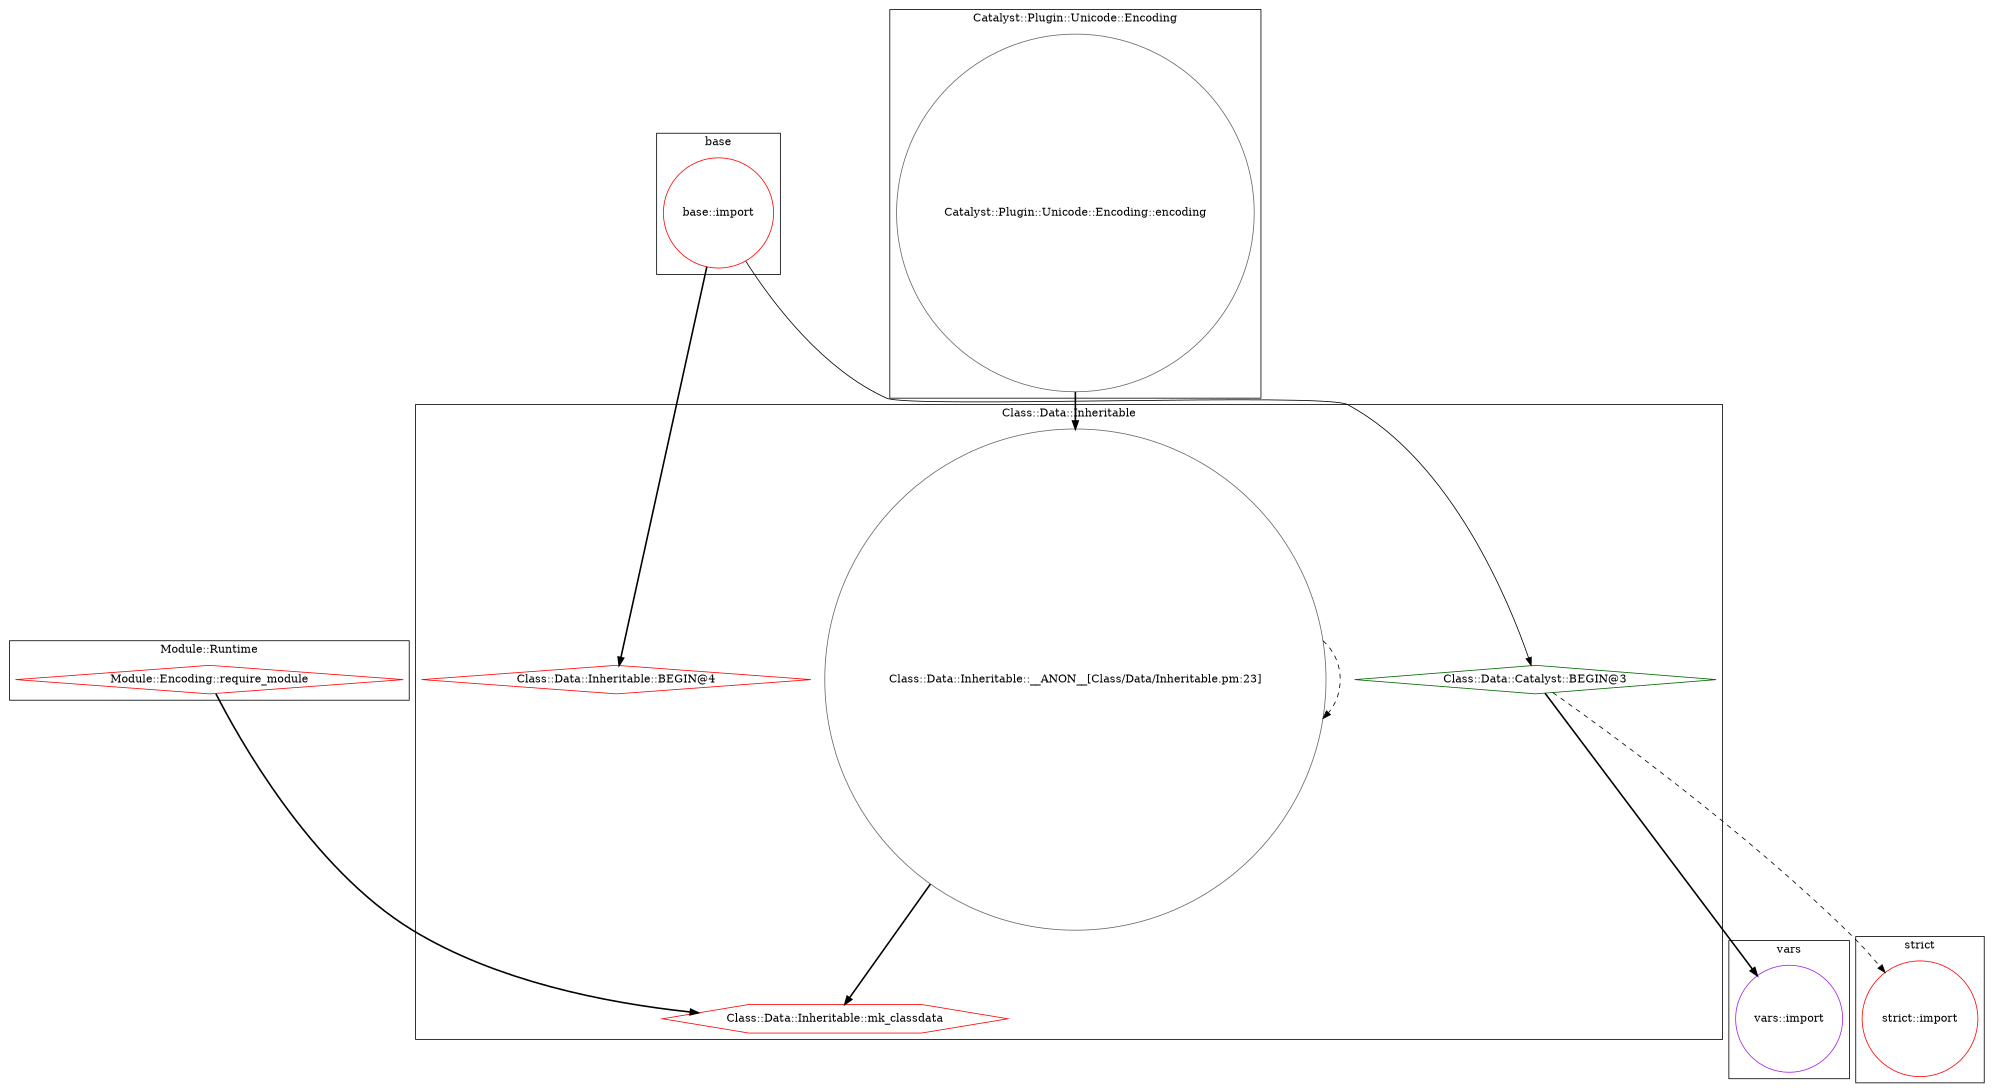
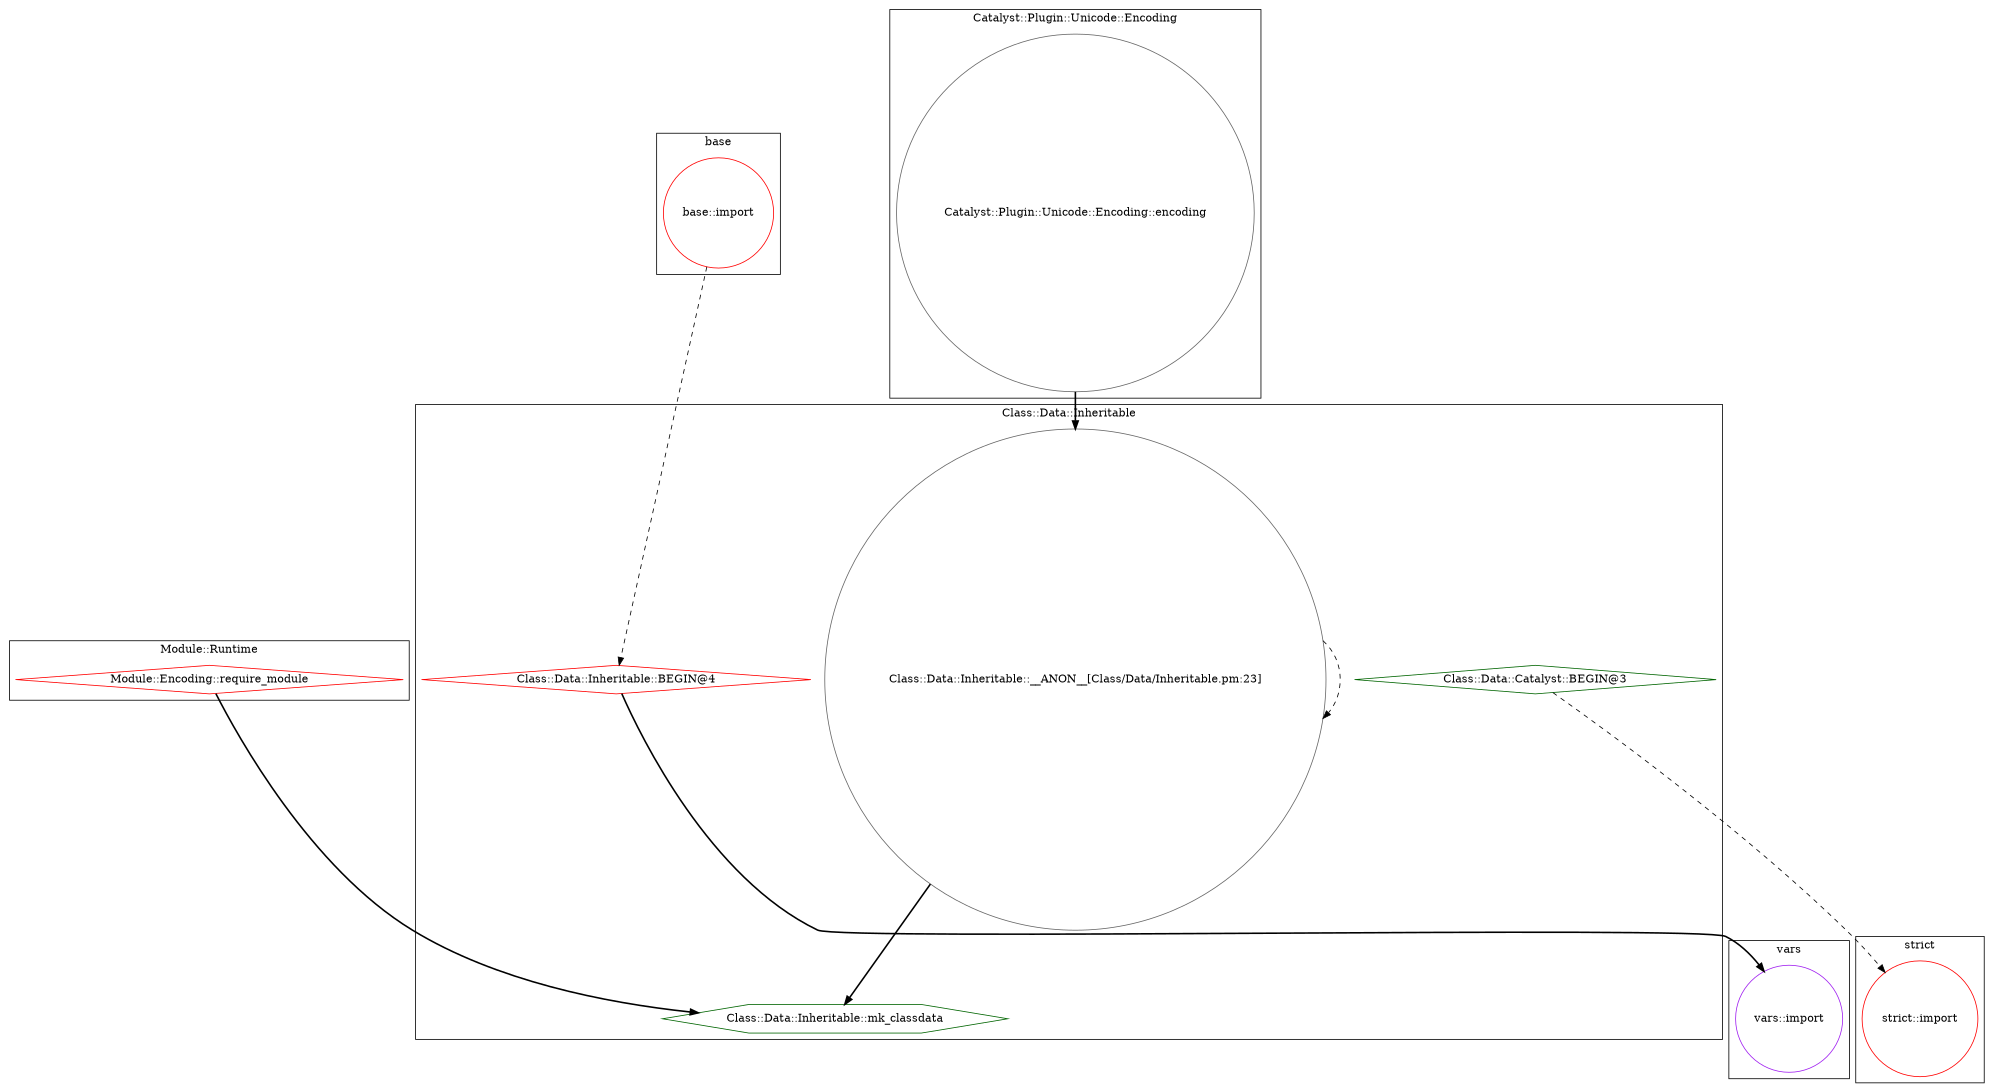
edge "base::import" -> "Class::Data::Catalyst::BEGIN@3": removed
edge "base::import" -> "Class::Data::Inheritable::BEGIN@4": style bold -> dashed
edge "Class::Data::Catalyst::BEGIN@3" -> "vars::import": now "Class::Data::Inheritable::BEGIN@4" -> "vars::import"
node "Class::Data::Inheritable::mk_classdata": color red -> darkgreen
